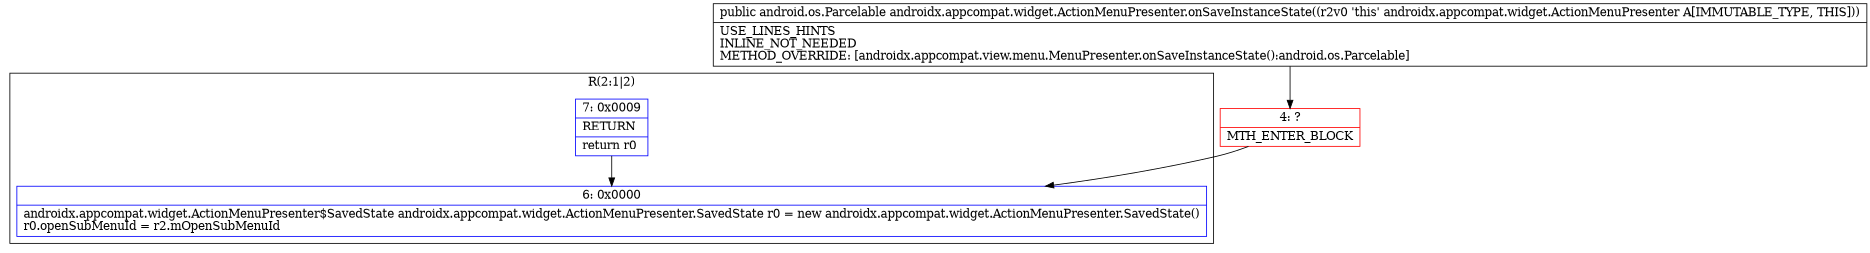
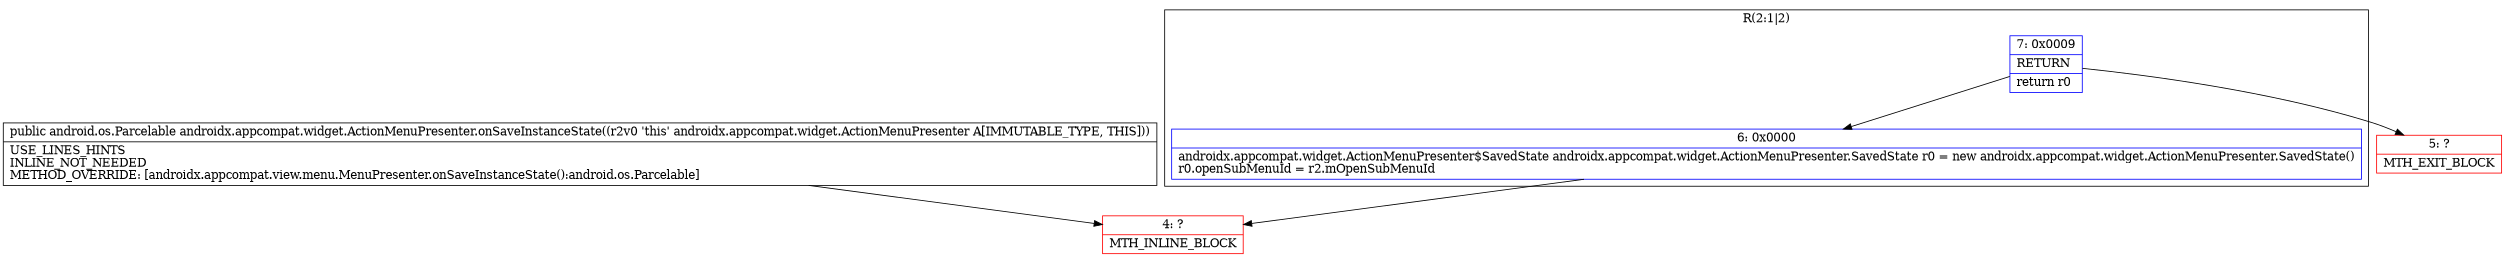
node "4: ?": text "MTH_ENTER_BLOCK" -> "MTH_INLINE_BLOCK"
node "5: ?": added
edge "4: ?" -> "6: 0x0000": reversed
